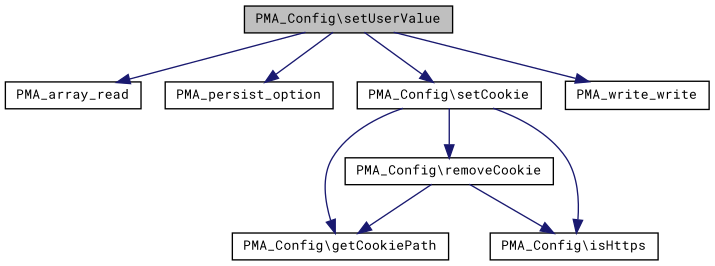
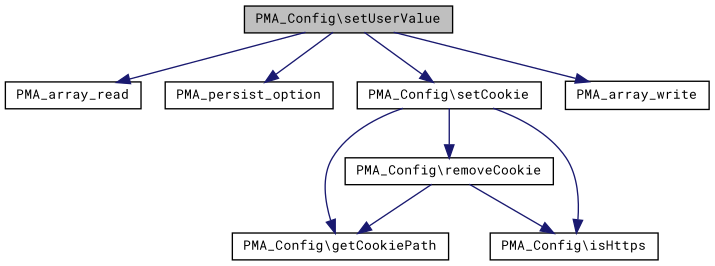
node "PMA_write_write": label "PMA_write_write" -> "PMA_array_write"
